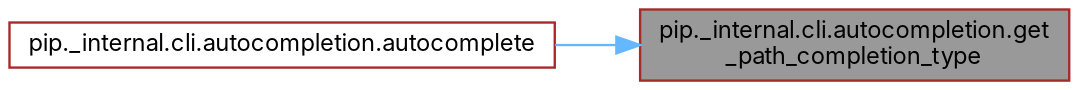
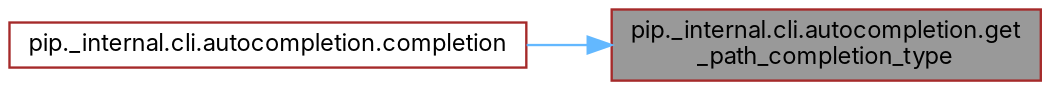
node "pip._internal.cli.autocompletion.autocomplete": label "pip._internal.cli.autocompletion.autocomplete" -> "pip._internal.cli.autocompletion.completion"
